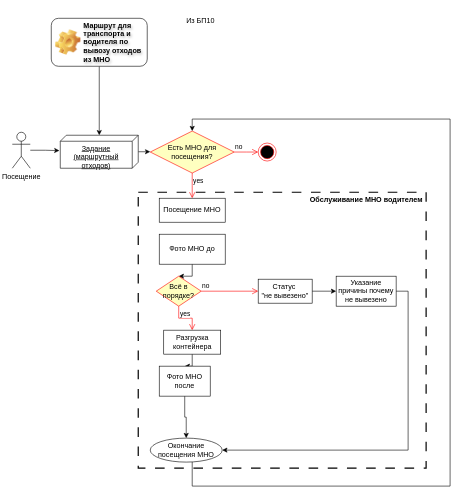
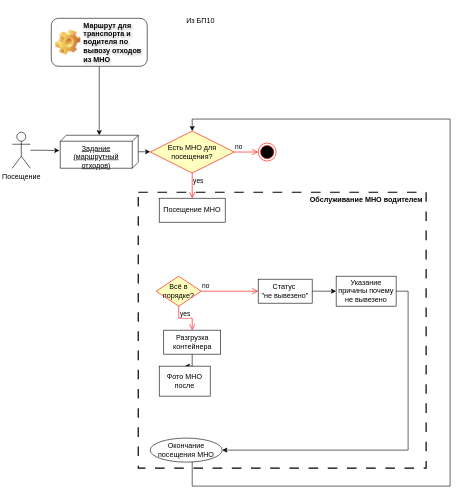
node "Фото МНО до": removed
edge "Фото МНО до" -> "Всё в порядке?": removed
edge "Фото МНО после" -> "Окончание посещения МНО": removed
